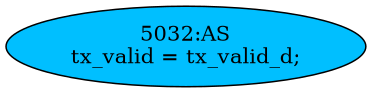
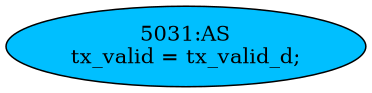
node "5032:AS tx_valid = tx_valid_d;": label "5032:AS tx_valid = tx_valid_d;" -> "5031:AS tx_valid = tx_valid_d;"
